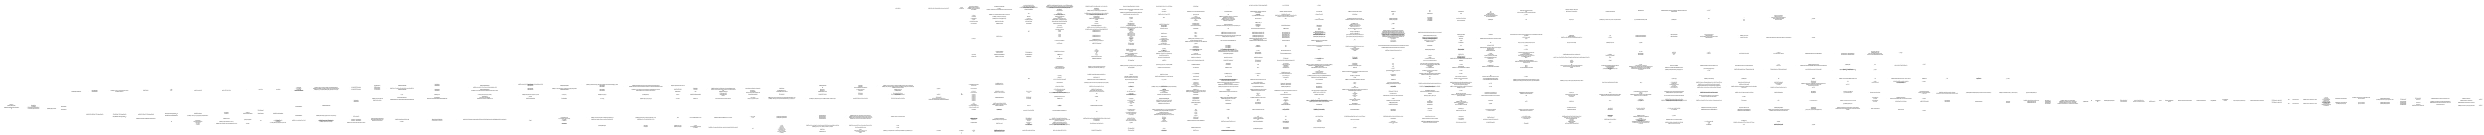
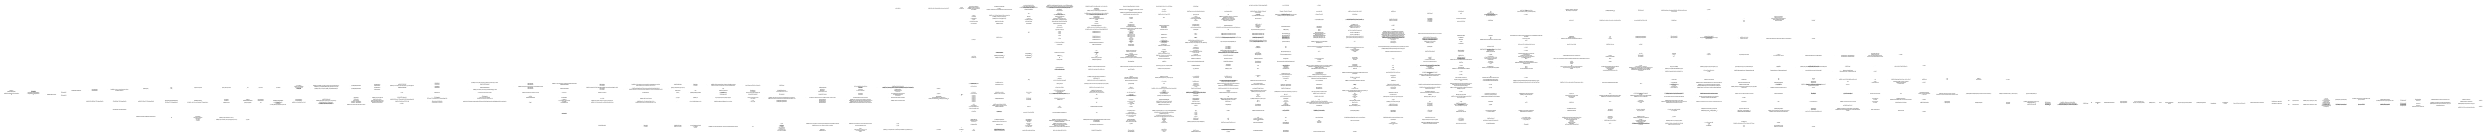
node "Volition: He's used to this sort of thing.": added
